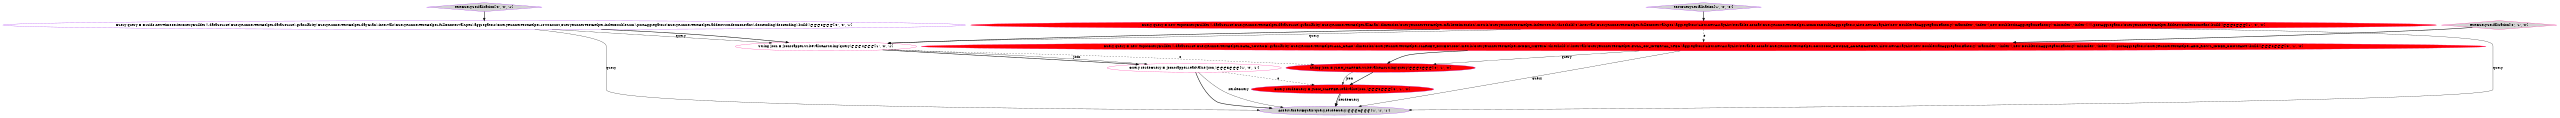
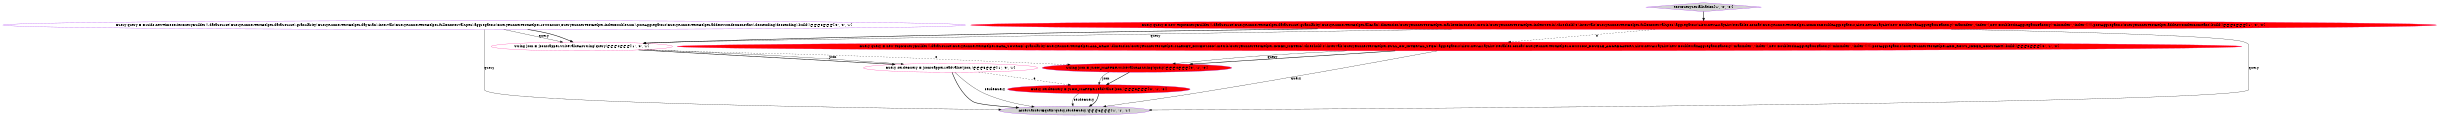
node "testQuerySerialization['0', '0', '1']": removed
node "testQuerySerialization['0', '1', '0']": removed
